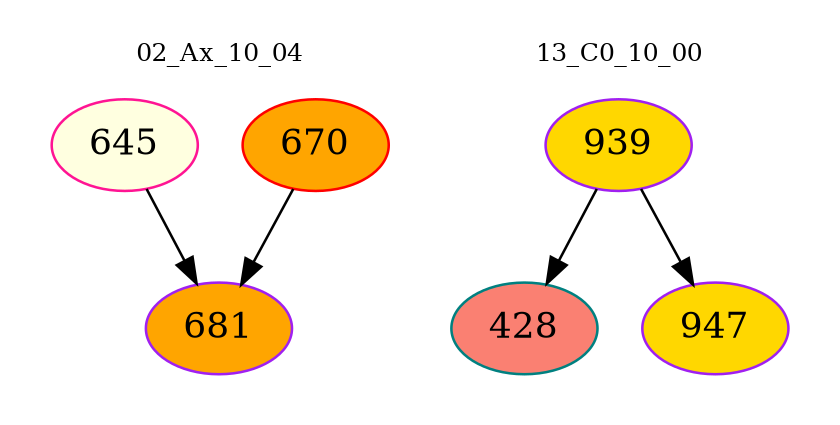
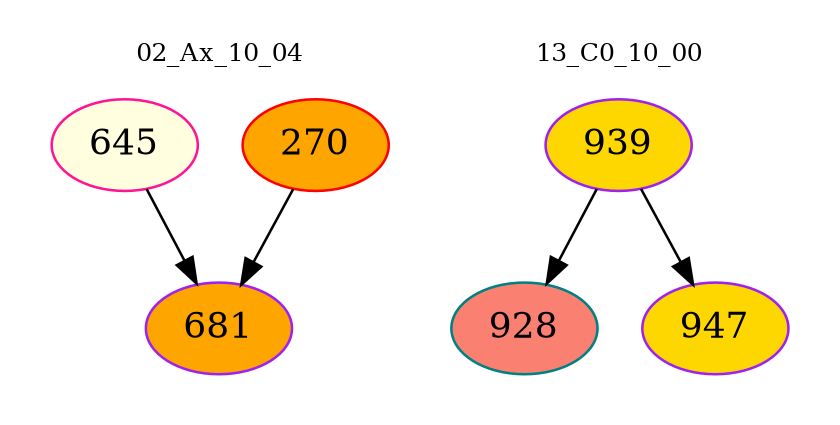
node "670": label "670" -> "270"
node "428": label "428" -> "928"
